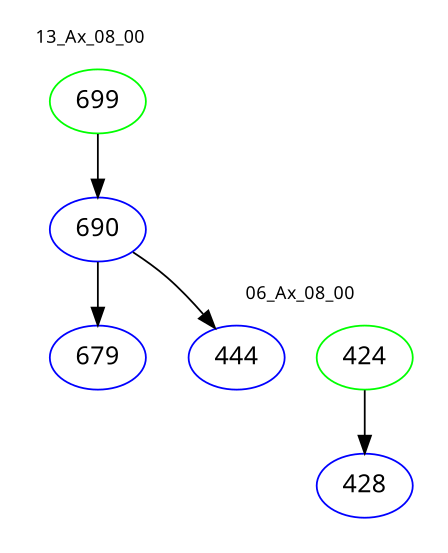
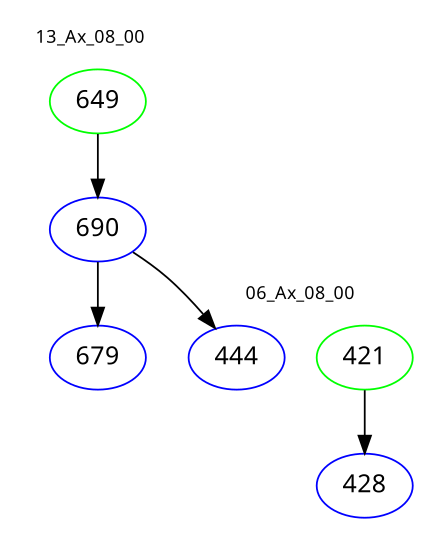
node "699": label "699" -> "649"
node "424": label "424" -> "421"
